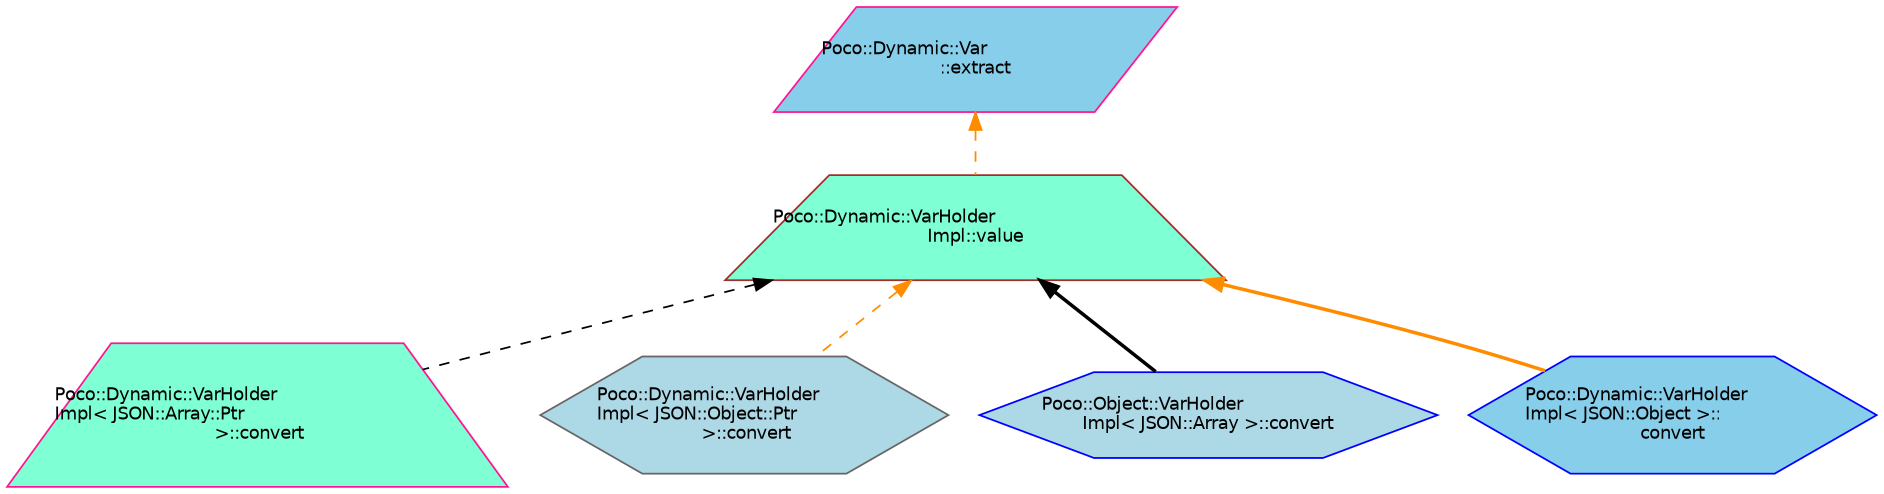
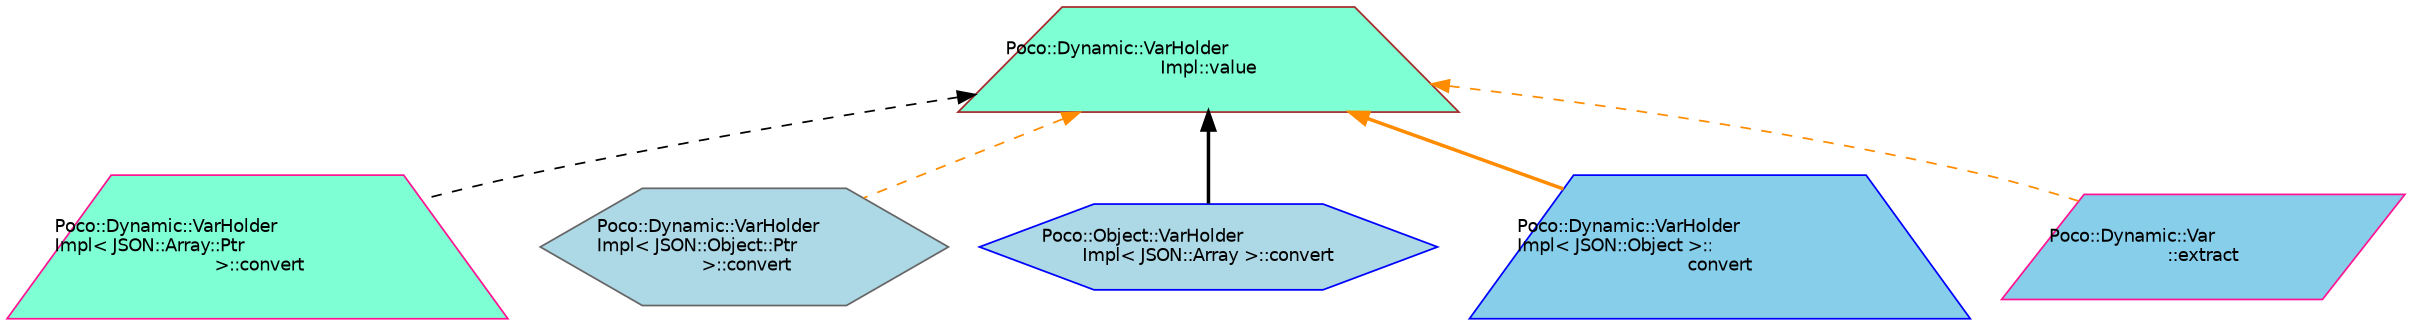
edge "Poco::Dynamic::VarHolder Impl::value" -> "Poco::Dynamic::Var ::extract": reversed
node "Poco::Dynamic::VarHolder Impl< JSON::Object >:: convert": shape hexagon -> trapezium
